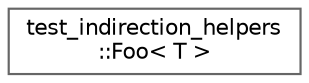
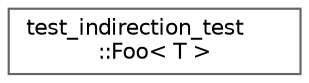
node "test_indirection_helpers ::Foo< T >": label "test_indirection_helpers ::Foo< T >" -> "test_indirection_test ::Foo< T >"
